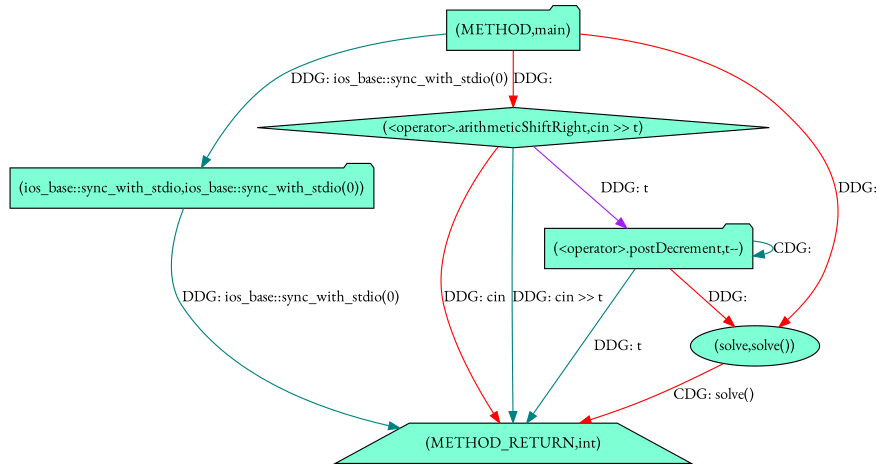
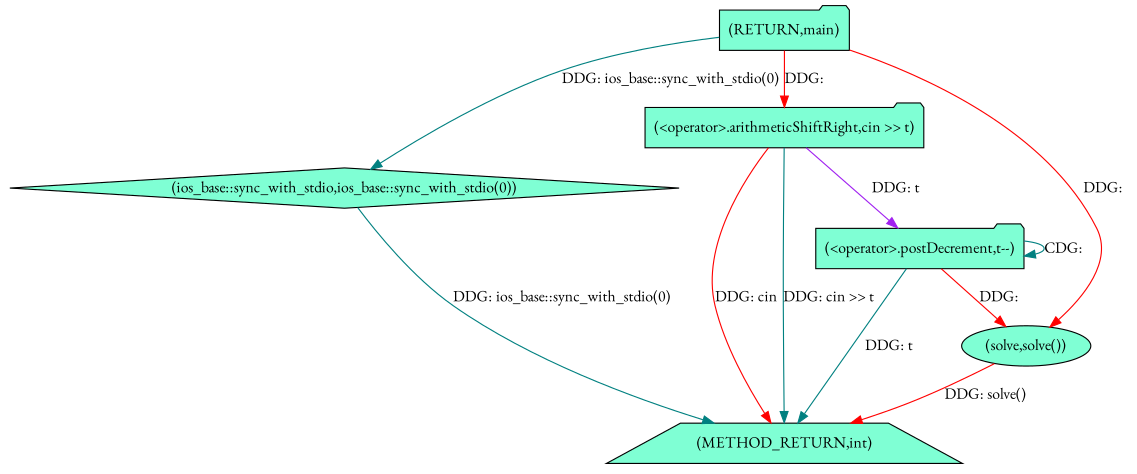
node "(METHOD,main)": label "(METHOD,main)" -> "(RETURN,main)"
node "(<operator>.arithmeticShiftRight,cin >> t)": shape diamond -> folder
node "(ios_base::sync_with_stdio,ios_base::sync_with_stdio(0))": shape folder -> diamond
edge "(solve,solve())" -> "(METHOD_RETURN,int)": label "CDG: solve()" -> "DDG: solve()"
